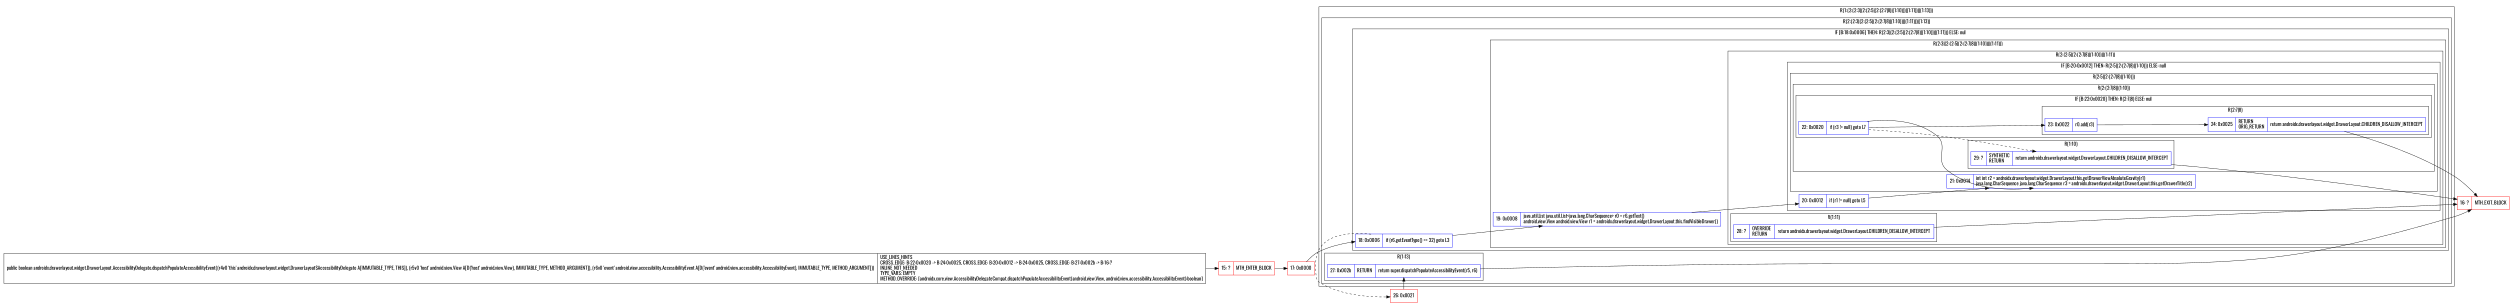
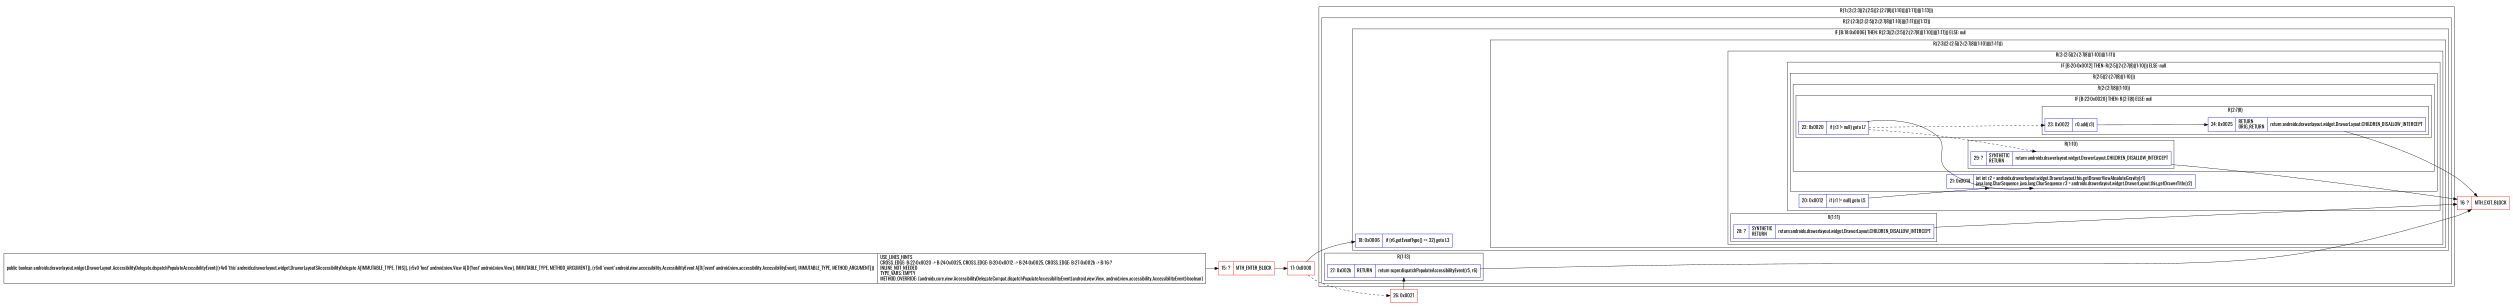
edge "22: 0x0020" -> "23: 0x0022": style solid -> dashed
node "19: 0x0008": removed
node "28: ?": text "OVERRIDE" -> "SYNTHETIC"
edge "18: 0x0006" -> "26: 0x0027": now "17: 0x0000" -> "26: 0x0027"
